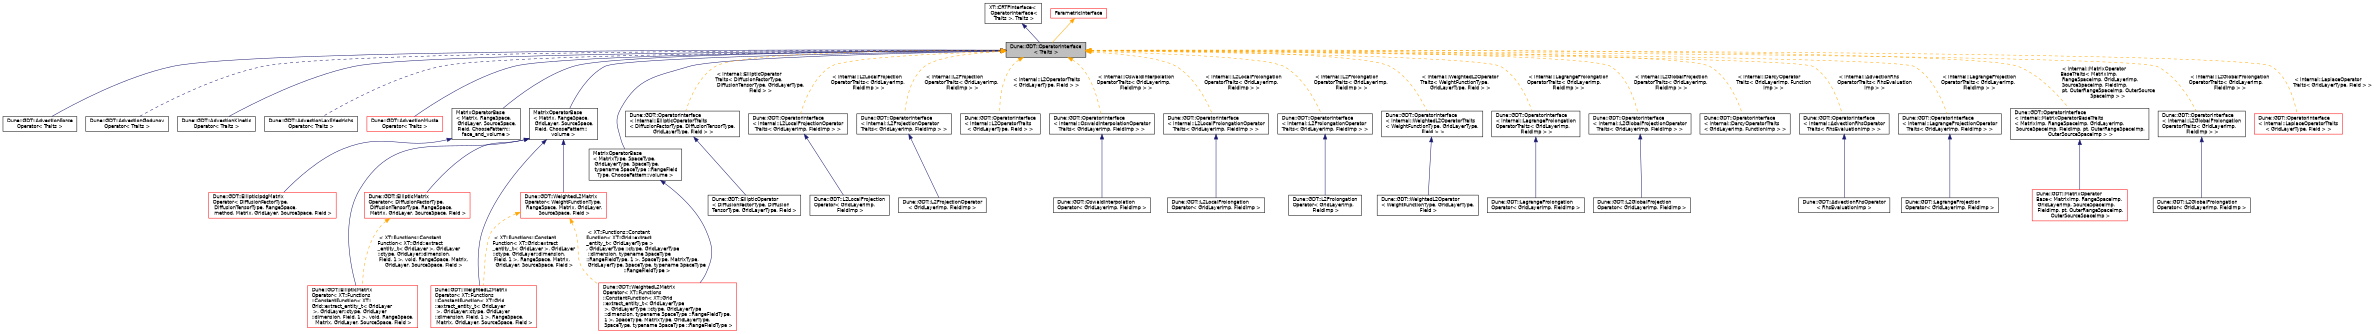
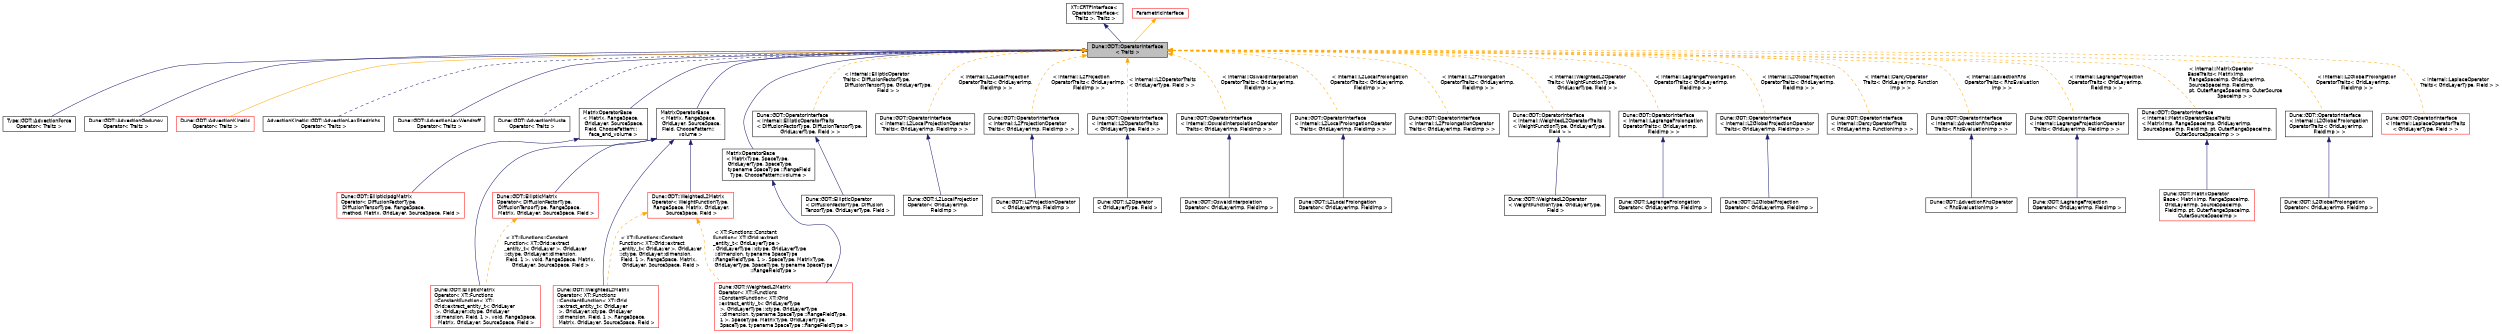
edge "Dune::GDT::AdvectionGodunov Operator< Traits >" -> "Dune::GDT::OperatorInterface < Traits >": style dashed -> solid
edge "Dune::GDT::AdvectionKinetic Operator< Traits >" -> "Dune::GDT::OperatorInterface < Traits >": color midnightblue -> orange
edge "Dune::GDT::AdvectionMusta Operator< Traits >" -> "Dune::GDT::OperatorInterface < Traits >": style solid -> dashed
node "Dune::GDT::AdvectionForce Operator< Traits >": label "Dune::GDT::AdvectionForce Operator< Traits >" -> "Type::GDT::AdvectionForce Operator< Traits >"
node "Dune::GDT::AdvectionKinetic Operator< Traits >": color black -> red
node "Dune::GDT::AdvectionLaxFriedrichs Operator< Traits >": label "Dune::GDT::AdvectionLaxFriedrichs Operator< Traits >" -> "AdvectionKinetic::GDT::AdvectionLaxFriedrichs Operator< Traits >"
node "Dune::GDT::AdvectionMusta Operator< Traits >": color red -> black
node "Dune::GDT::AdvectionLaxWendroff Operator< Traits >": added
node "Dune::GDT::L2Operator < GridLayerType, Field >": added
node "Dune::GDT::L2Prolongation Operator< GridLayerImp, FieldImp >": removed
